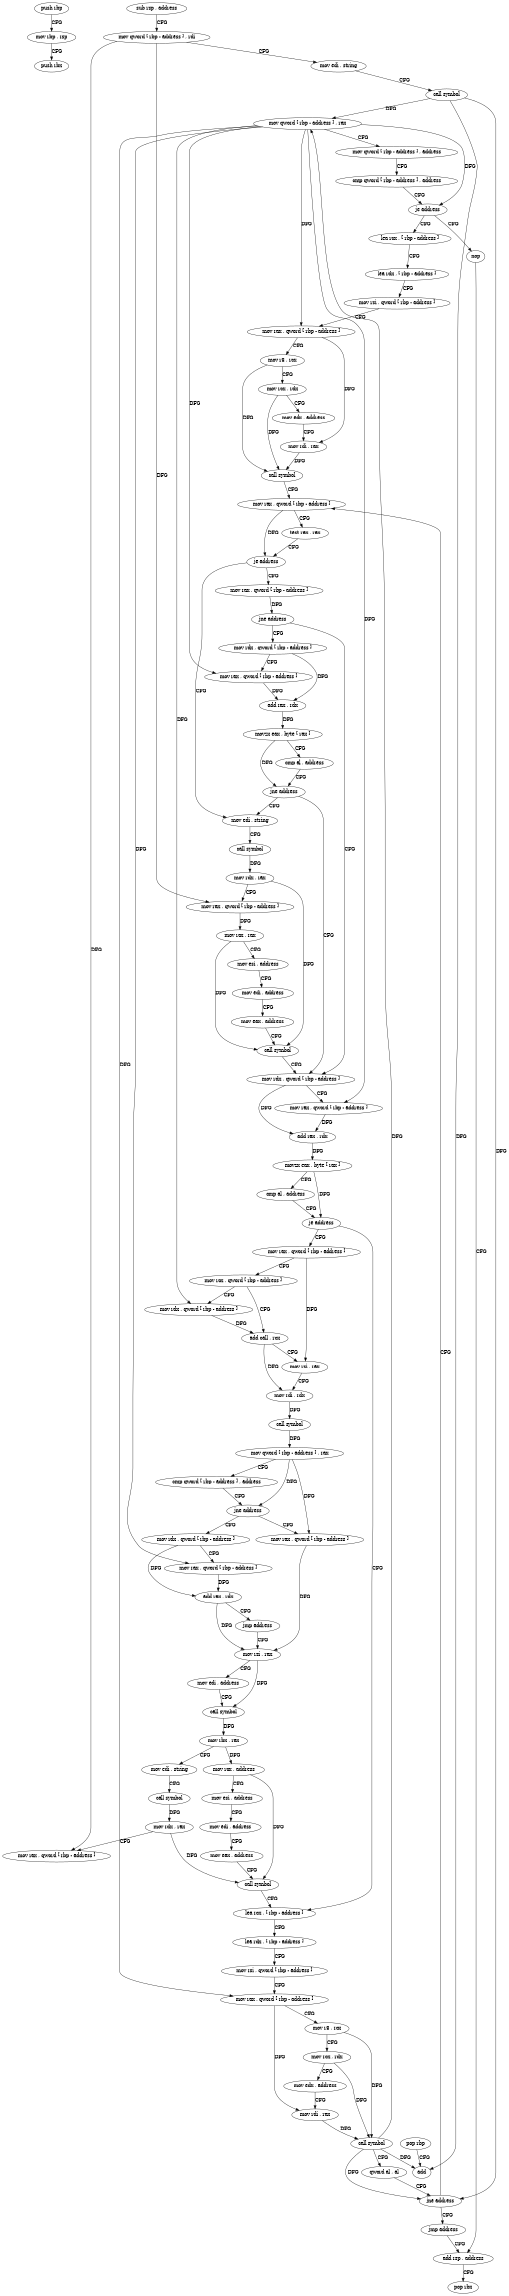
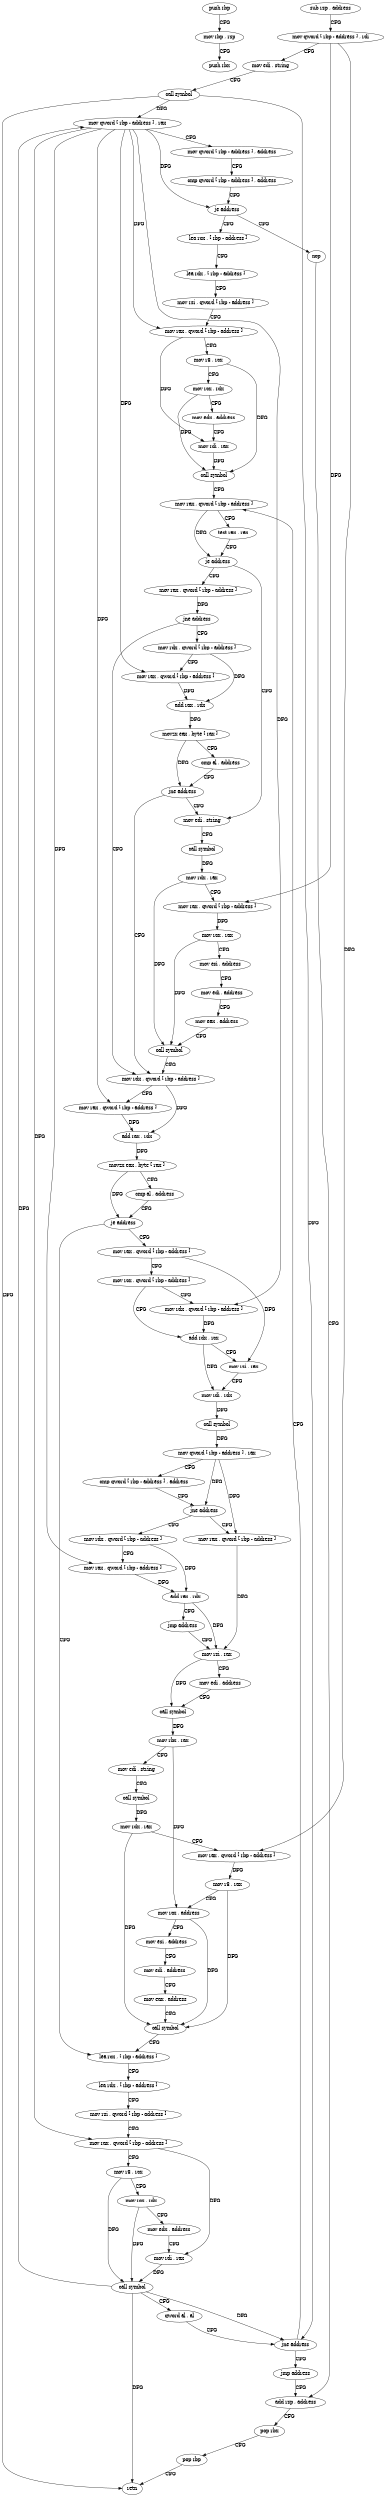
node "add call , rcx": label "add call , rcx" -> "add rdx , rcx"
node "mov r8 , rax": added
node "add": label "add" -> "retn"
edge "pop rbx" -> "pop rbp": added, label "CFG"
